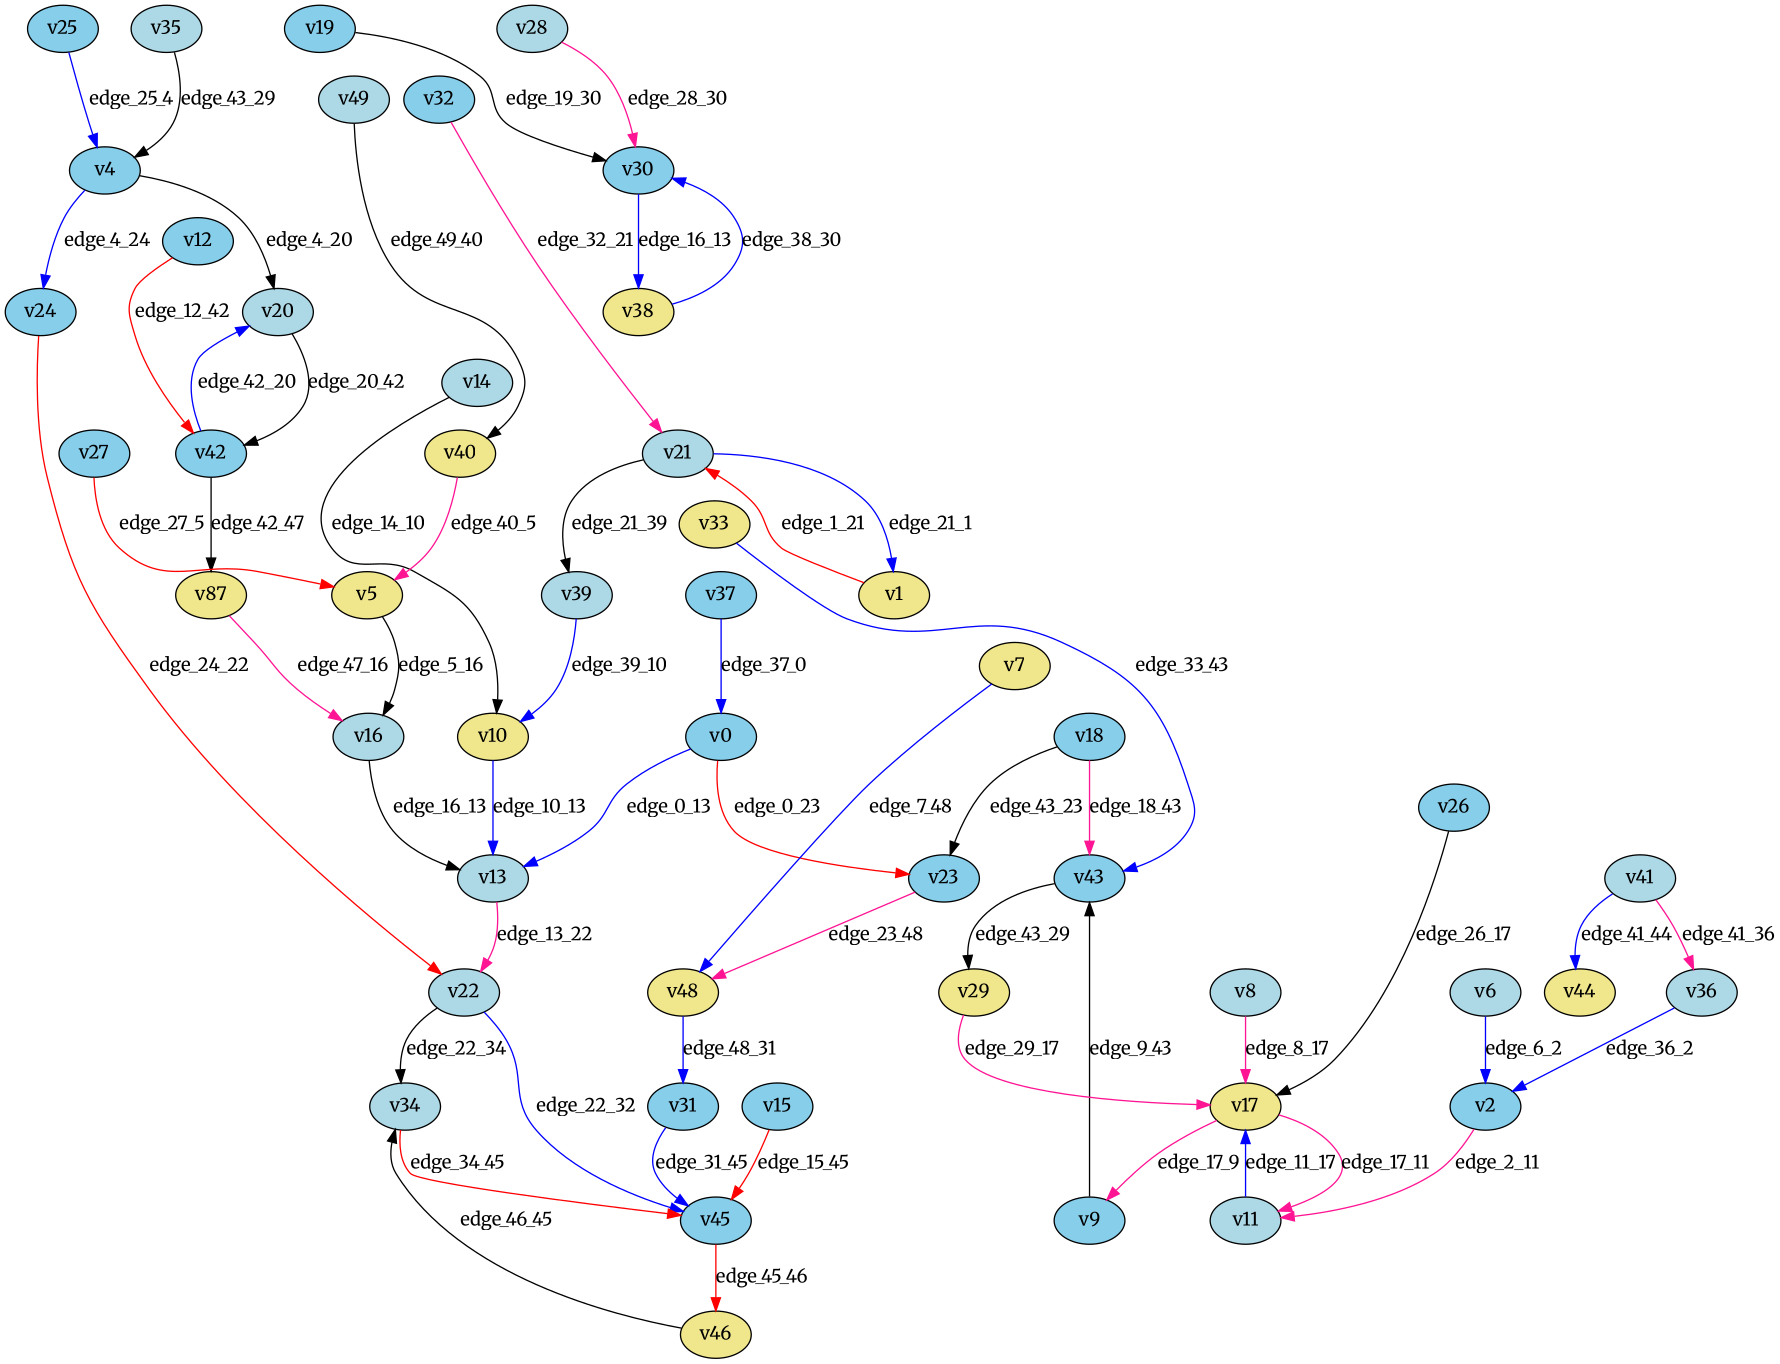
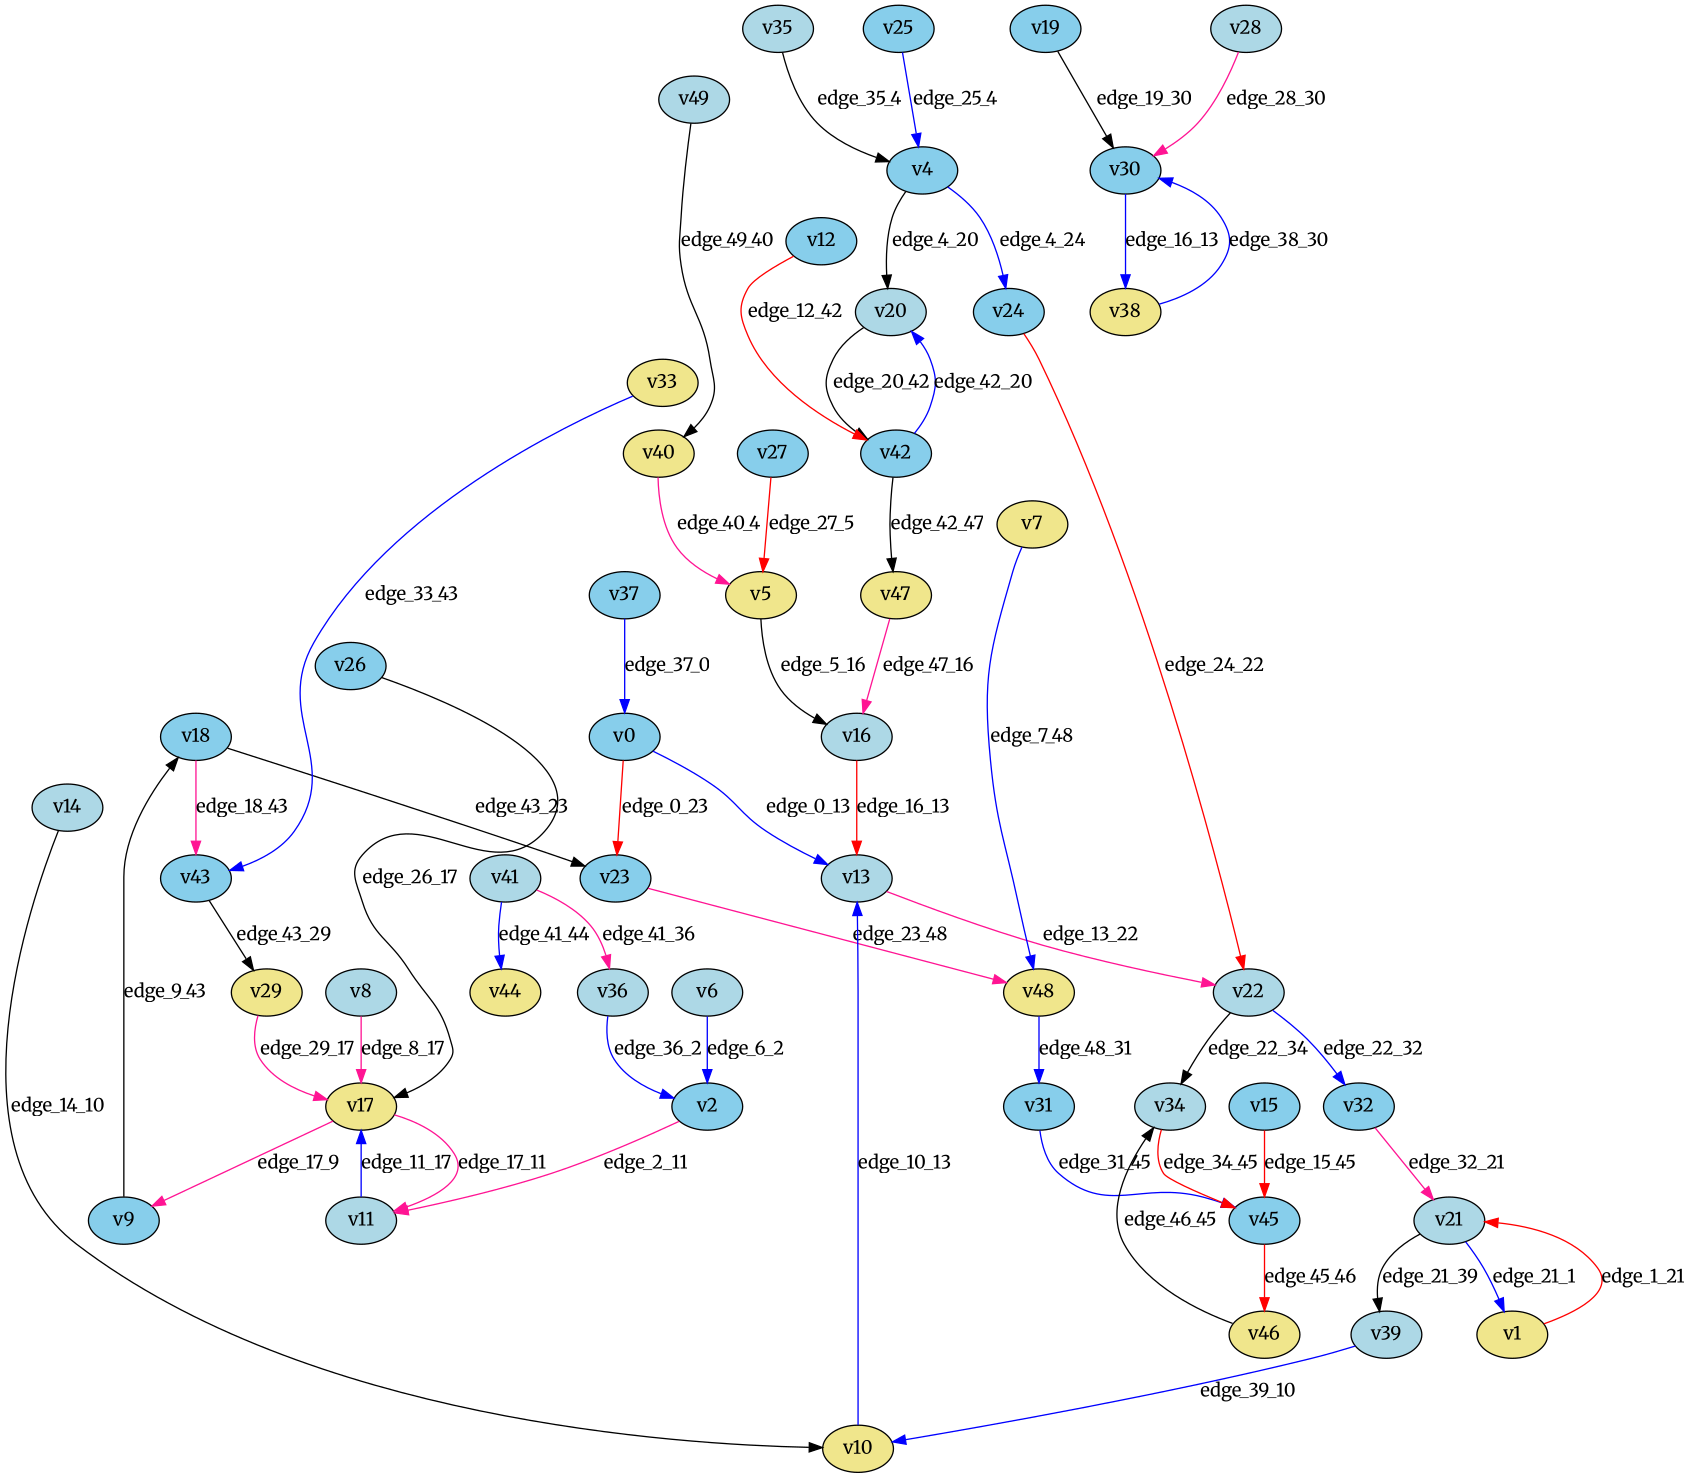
edge "v35" -> "v4": label "edge_43_29" -> "edge_35_4"
edge "v40" -> "v5": label "edge_40_5" -> "edge_40_4"
node "v87": label "v87" -> "v47"
edge "v16" -> "v13": color black -> red
edge "v9" -> "v43": now "v9" -> "v18"
edge "v22" -> "v45": now "v22" -> "v32"
